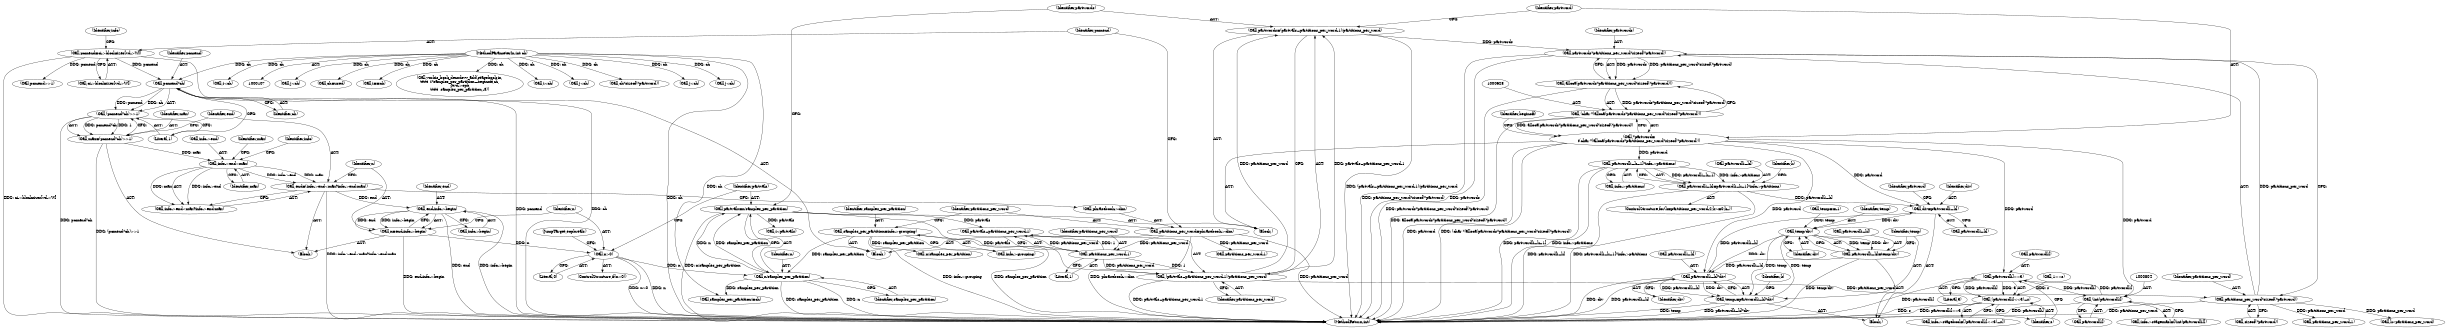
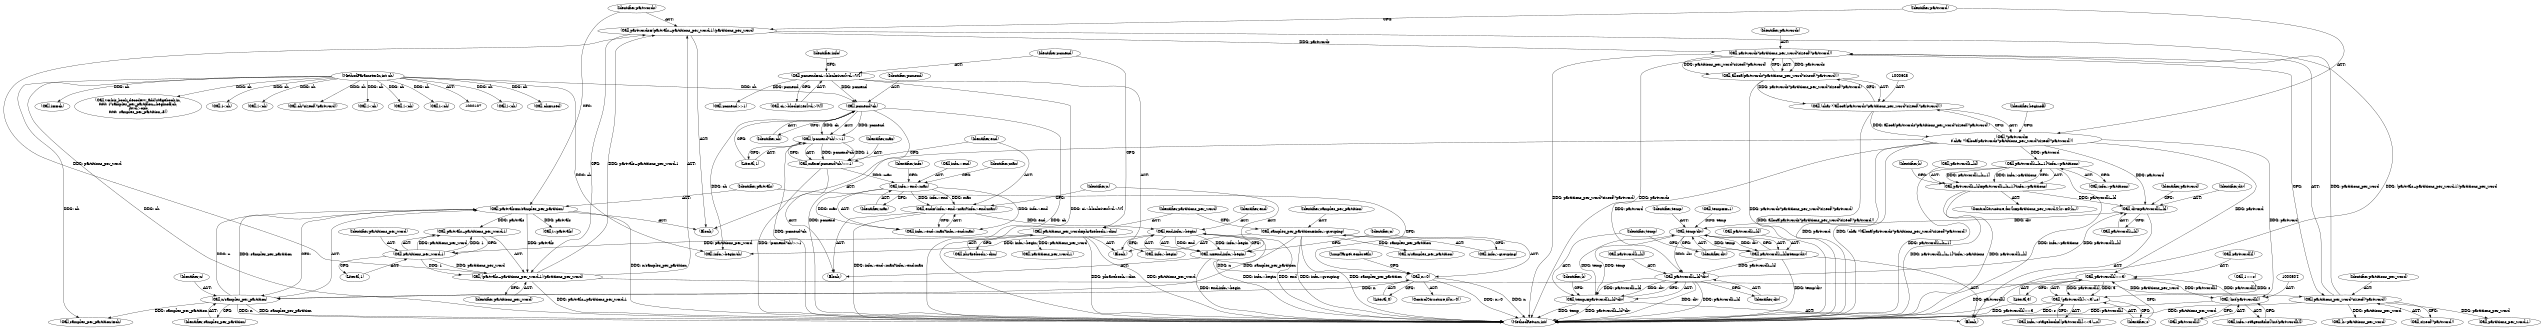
edge "(Call,end=(info->end<max?info->end:max))" -> "(Call,phrasebook->dim)": now "(Call,partitions_per_word=phrasebook->dim)" -> "(Call,phrasebook->dim)"
node "(Call,info->begin/ch)": added
